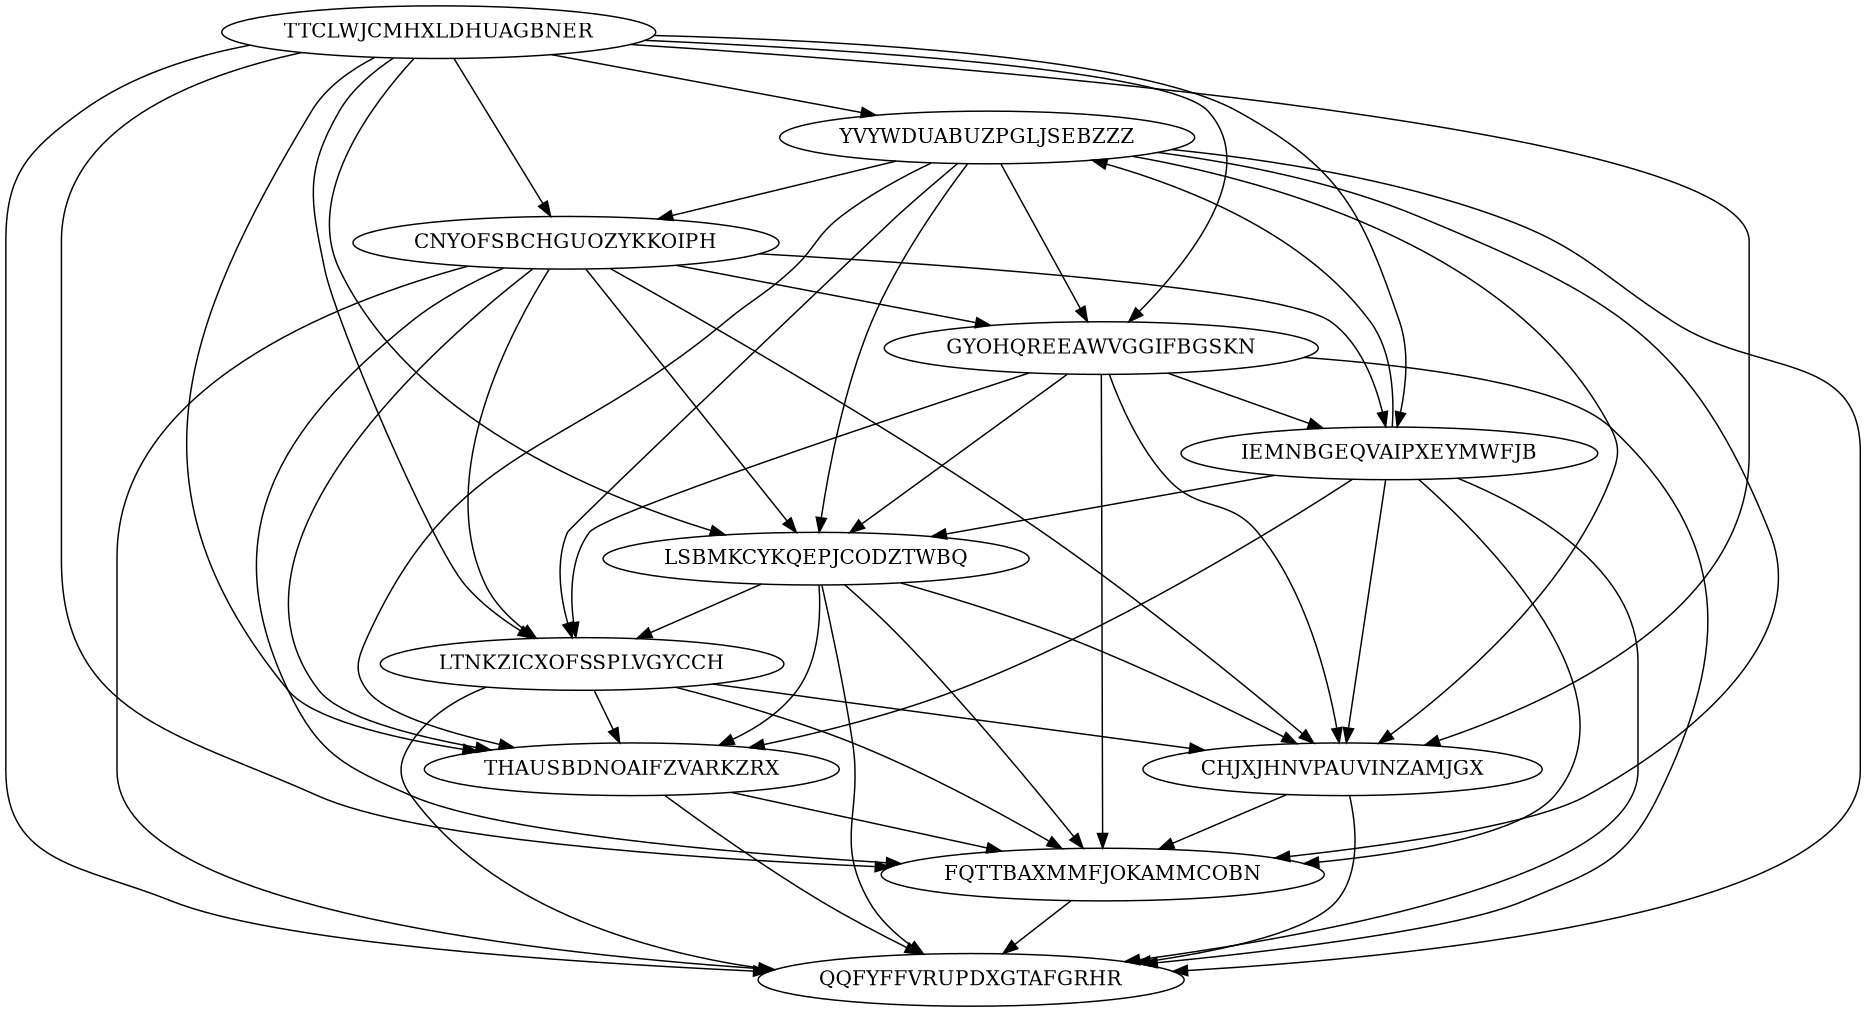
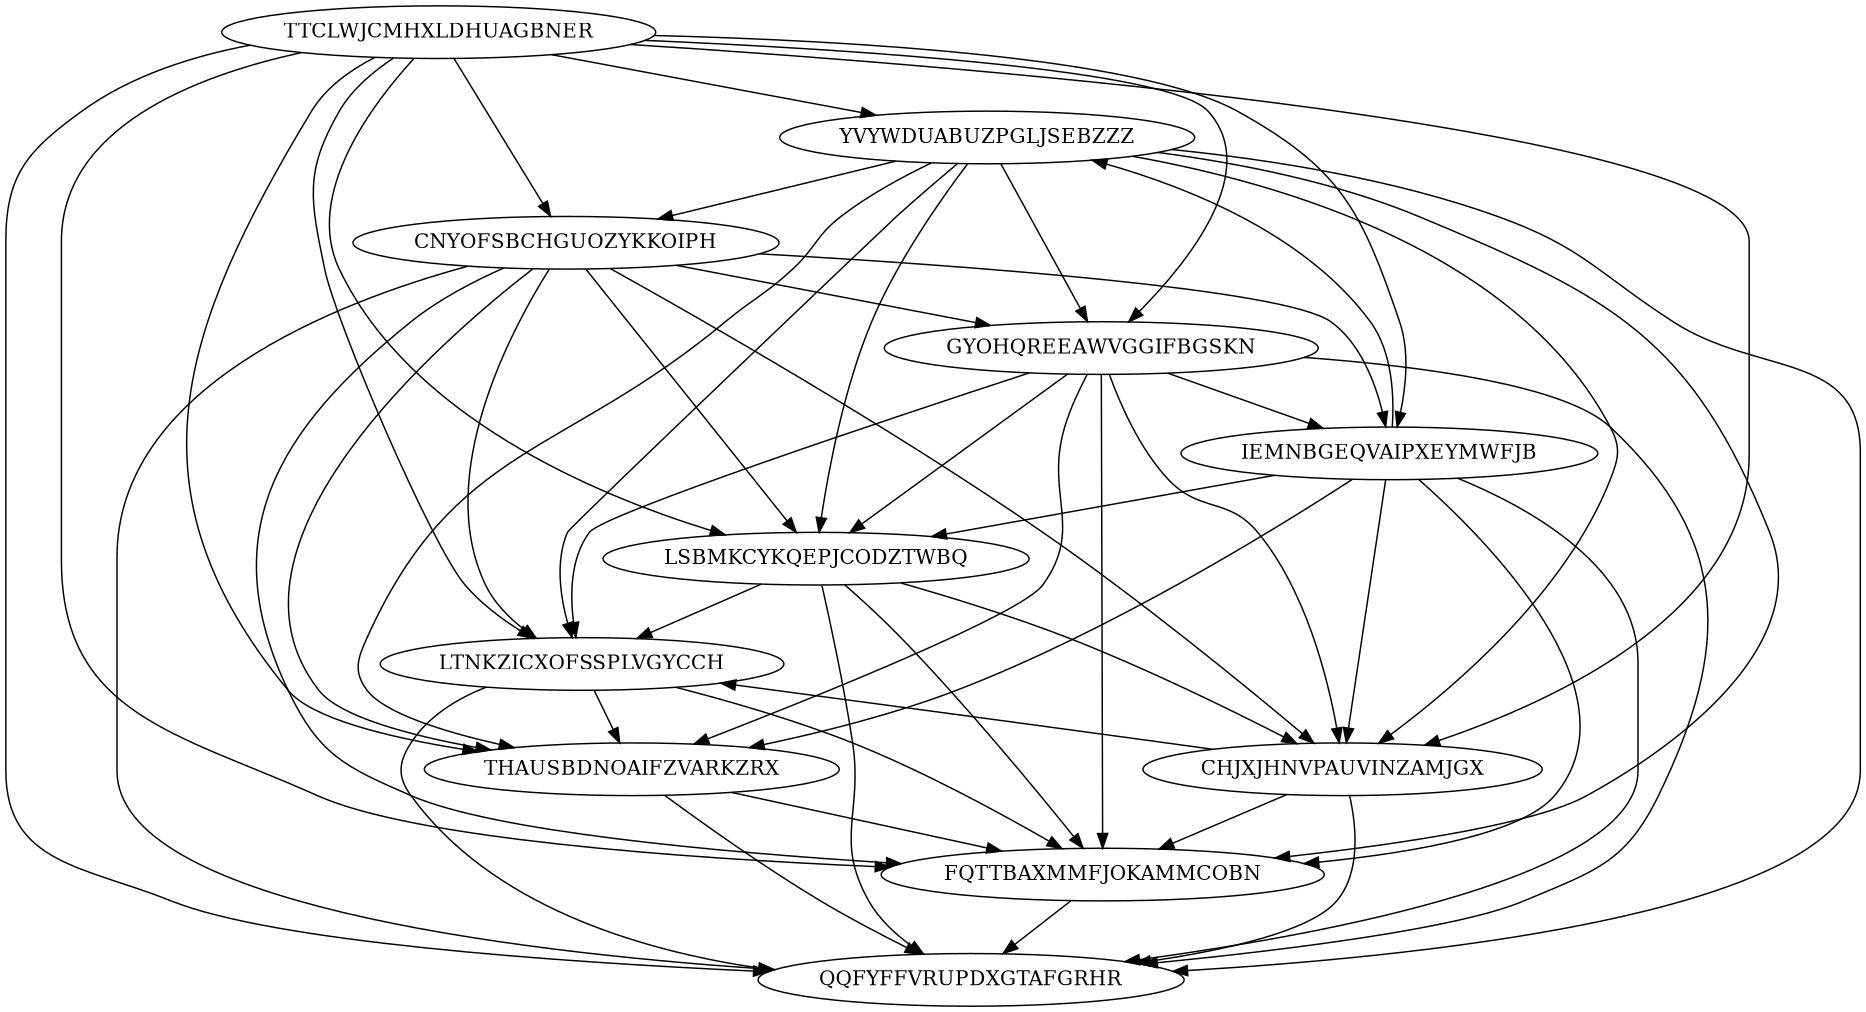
edge "LSBMKCYKQEPJCODZTWBQ" -> "THAUSBDNOAIFZVARKZRX": now "GYOHQREEAWVGGIFBGSKN" -> "THAUSBDNOAIFZVARKZRX"
edge "LTNKZICXOFSSPLVGYCCH" -> "CHJXJHNVPAUVINZAMJGX": reversed
